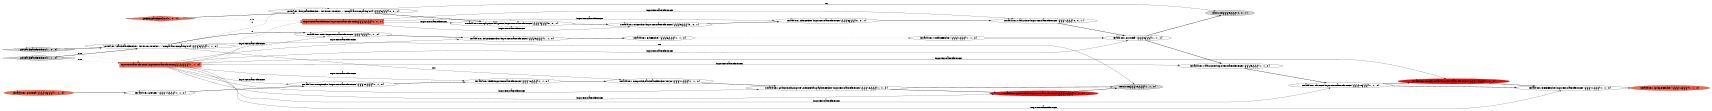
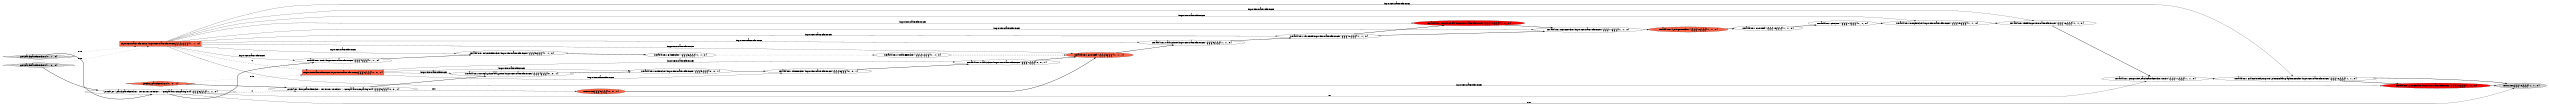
node "return set@@@9@@@['0', '0', '1']": fillcolor lightgray -> tomato
edge "set.add(new CrossRef())@@@8@@@['1', '1', '1']" -> "return set@@@9@@@['0', '0', '1']": reversed
edge "set.add(new SpringerFetcher())@@@12@@@['1', '1', '0']" -> "set.add(new CrossRef())@@@13@@@['1', '1', '0']": added
edge "set.add(new MedlineFetcher())@@@7@@@['1', '1', '0']" -> "set.add(new CrossRef())@@@8@@@['1', '1', '1']": style bold -> dashed
node "set.add(new CrossRef())@@@8@@@['1', '1', '1']": fillcolor white -> tomato
node "set.add(new CrossRef())@@@13@@@['1', '1', '0']": fillcolor tomato -> white
